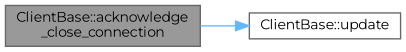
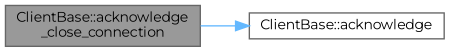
node "ClientBase::update": label "ClientBase::update" -> "ClientBase::acknowledge"
